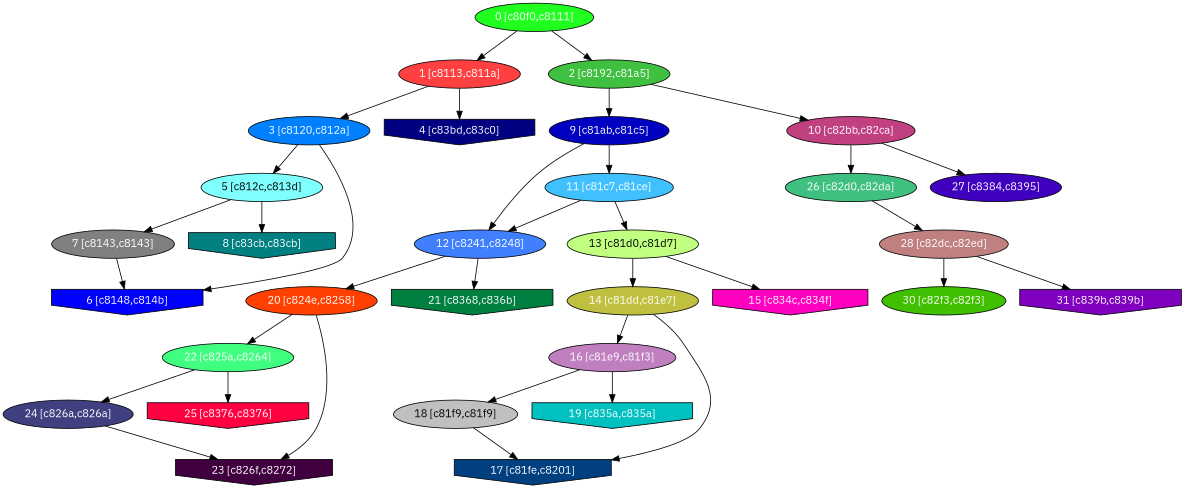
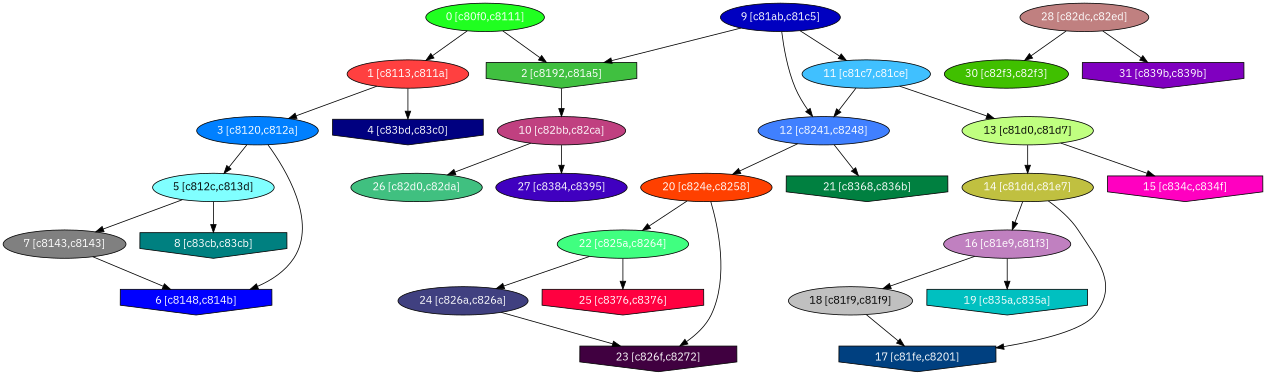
node "2 [c8192,c81a5]": shape ellipse -> invhouse
edge "2 [c8192,c81a5]" -> "9 [c81ab,c81c5]": reversed
edge "26 [c82d0,c82da]" -> "28 [c82dc,c82ed]": removed
